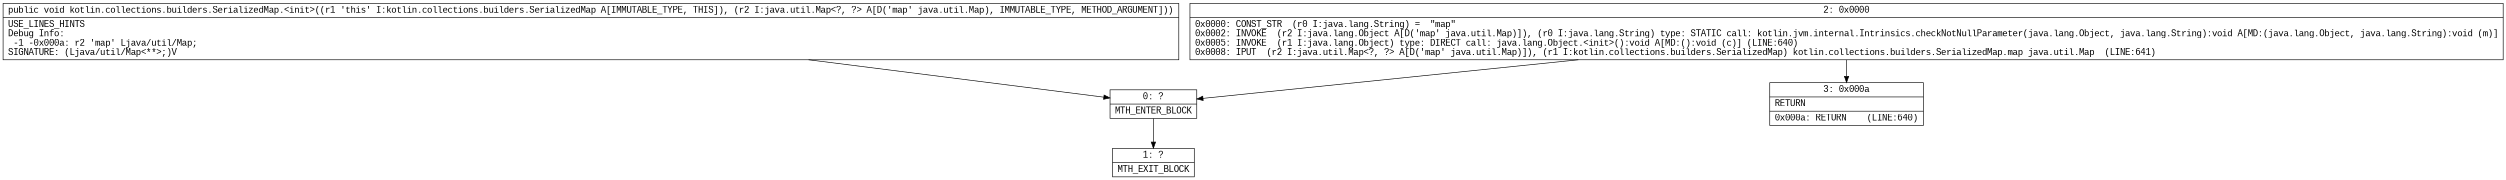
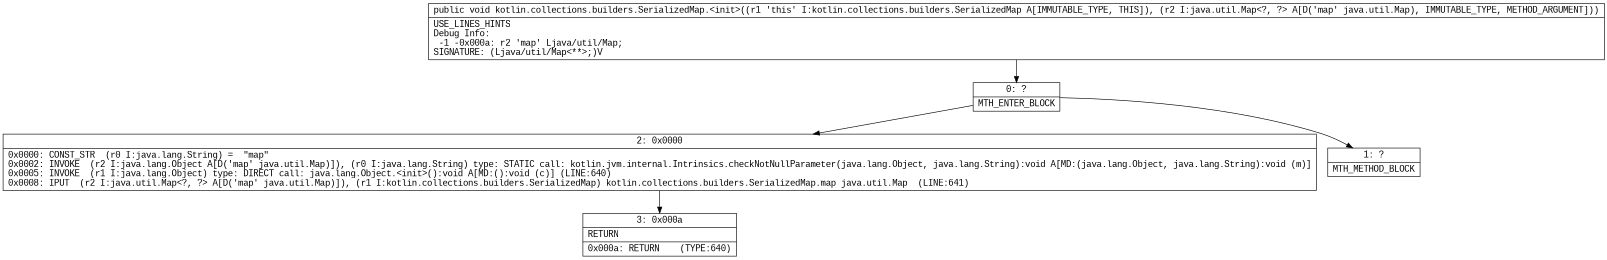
edge "2: 0x0000" -> "0: ?": reversed
node "3: 0x000a": text "0x000a: RETURN    (LINE:640)" -> "0x000a: RETURN    (TYPE:640)"
node "1: ?": text "MTH_EXIT_BLOCK" -> "MTH_METHOD_BLOCK"
